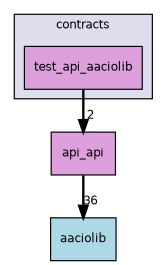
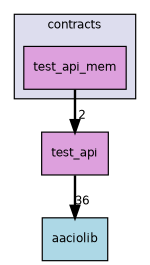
node "test_api_aaciolib": label "test_api_aaciolib" -> "test_api_mem"
node "api_api": label "api_api" -> "test_api"
